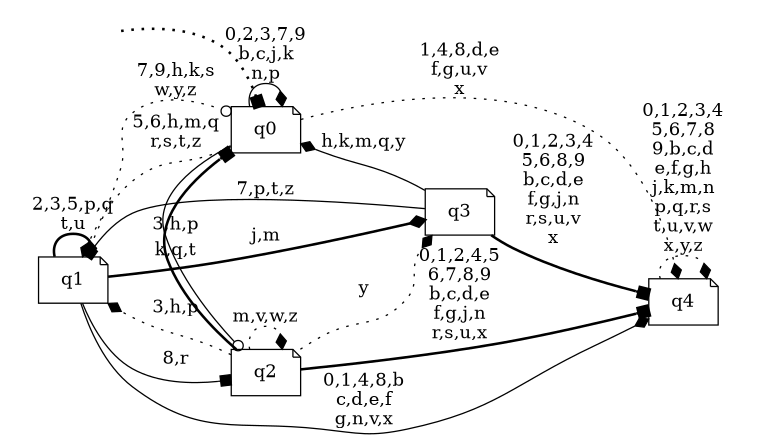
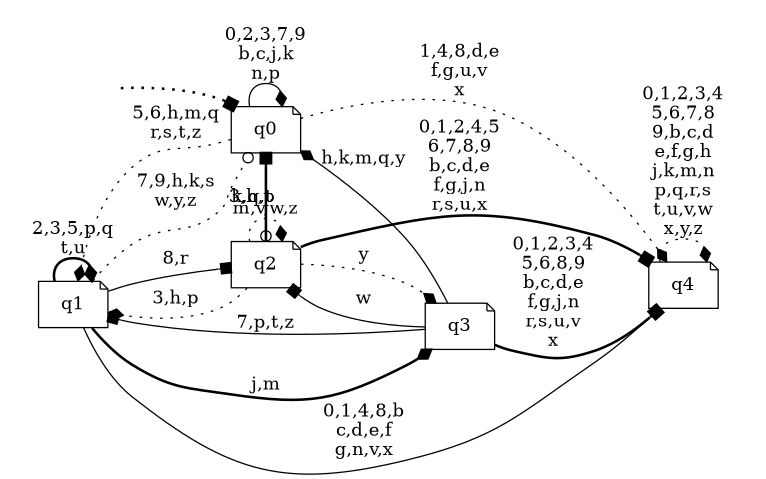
edge "q3" -> "q2": added, label "w"
edge "q1" -> "q4": arrowhead diamond -> box
